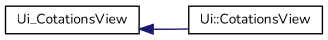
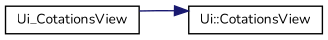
edge "Ui::CotationsView" -> "Ui_CotationsView": reversed
